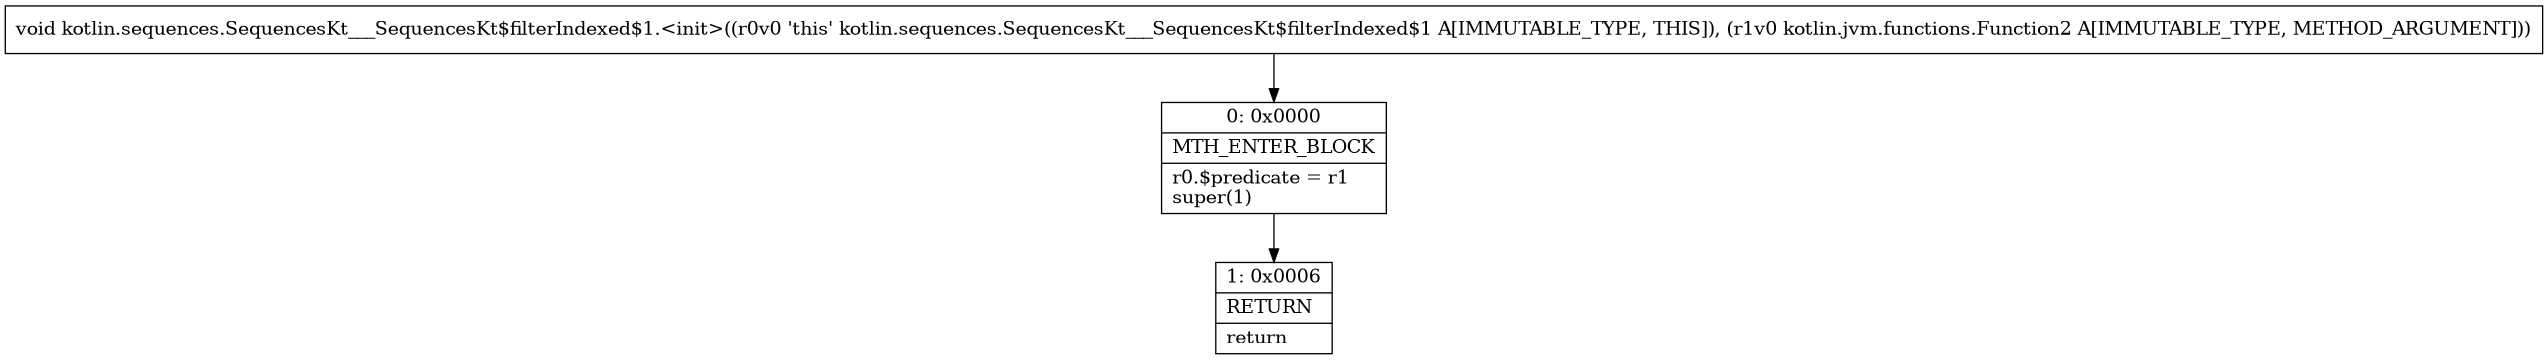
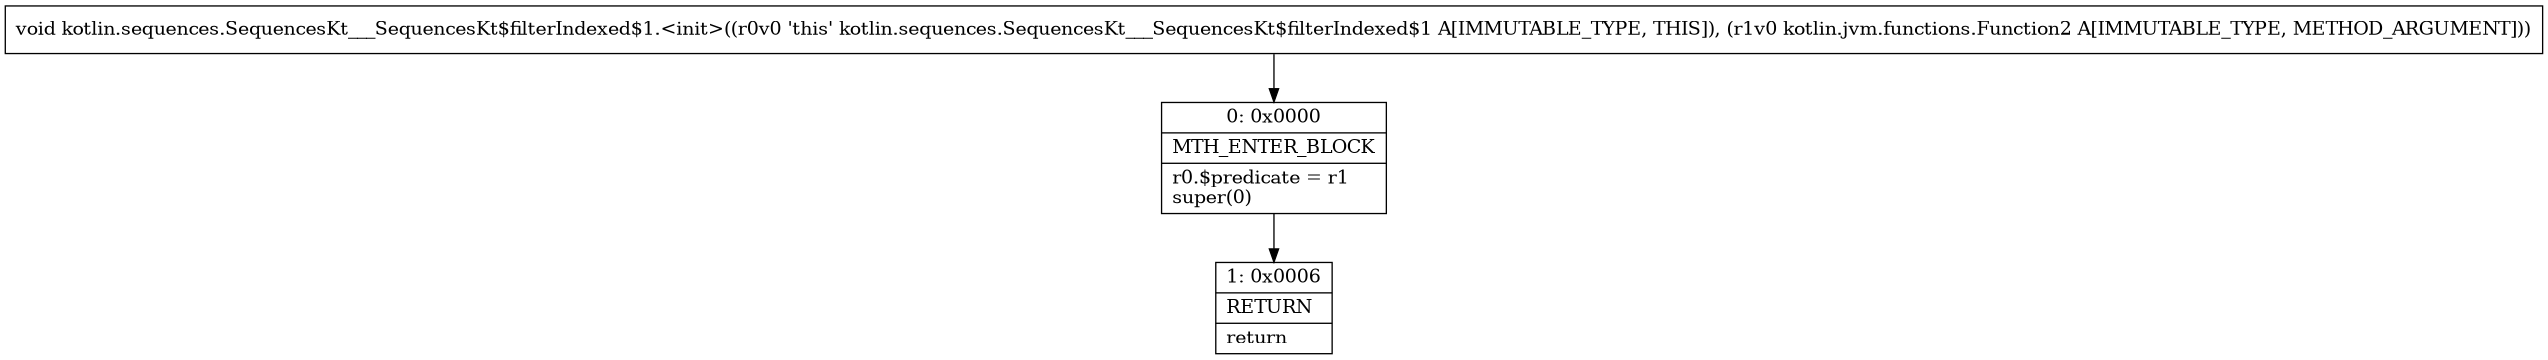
node "0: 0x0000": text "super(1)" -> "super(0)"
